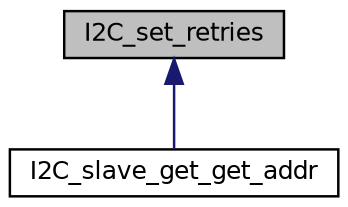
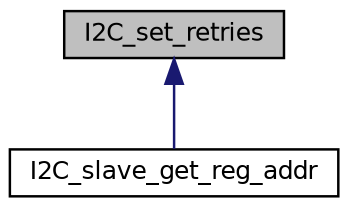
node "I2C_slave_get_get_addr": label "I2C_slave_get_get_addr" -> "I2C_slave_get_reg_addr"
